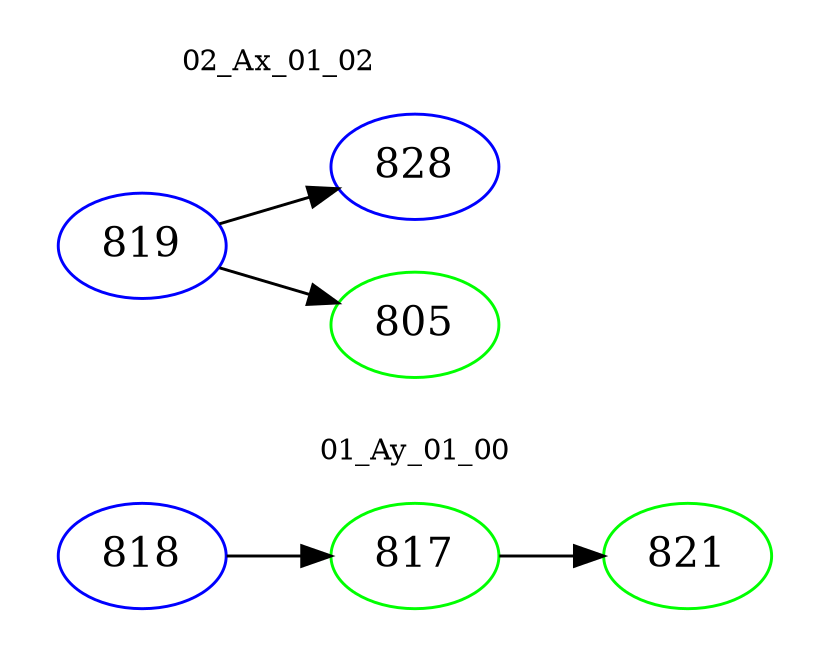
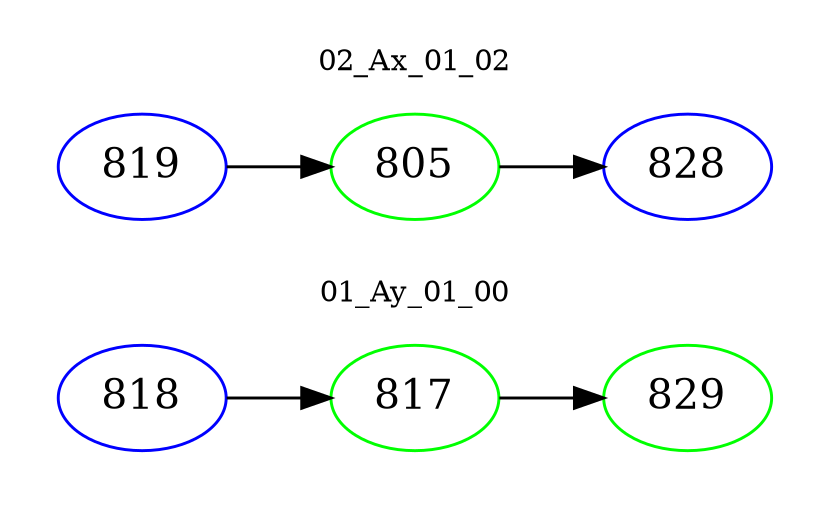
edge "819" -> "828": now "805" -> "828"
node "821": label "821" -> "829"
